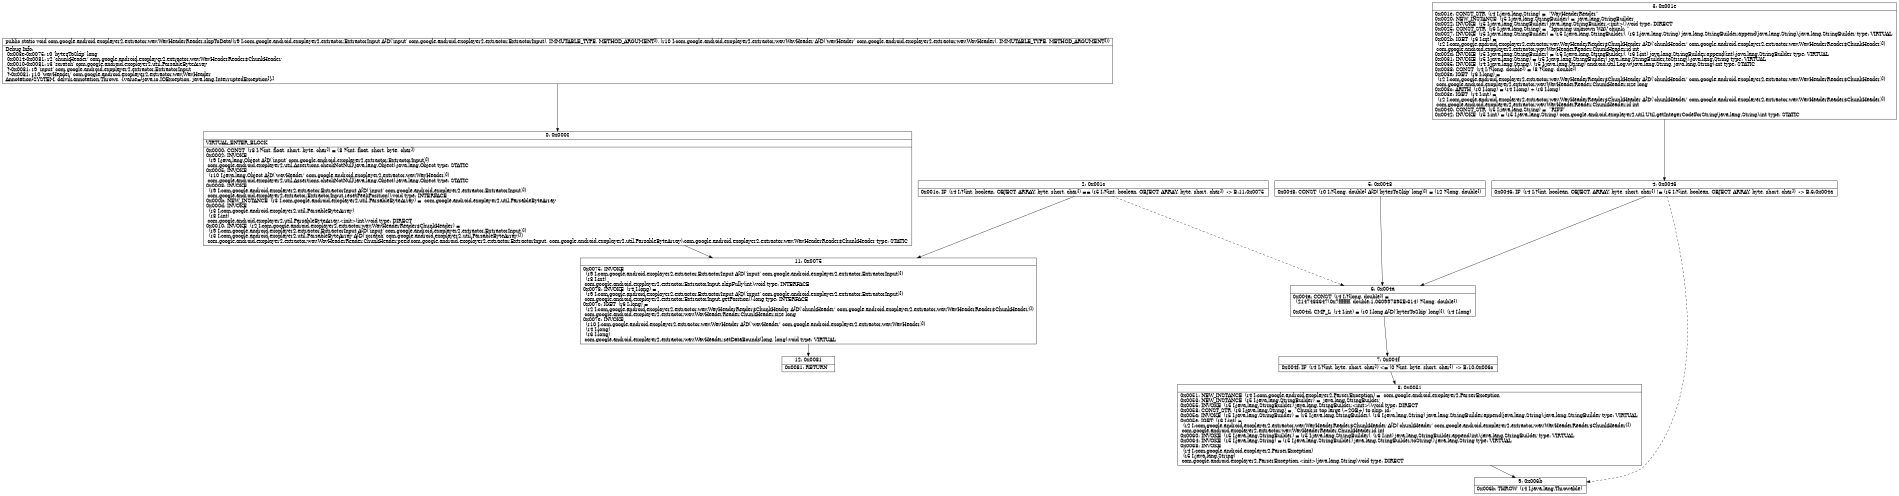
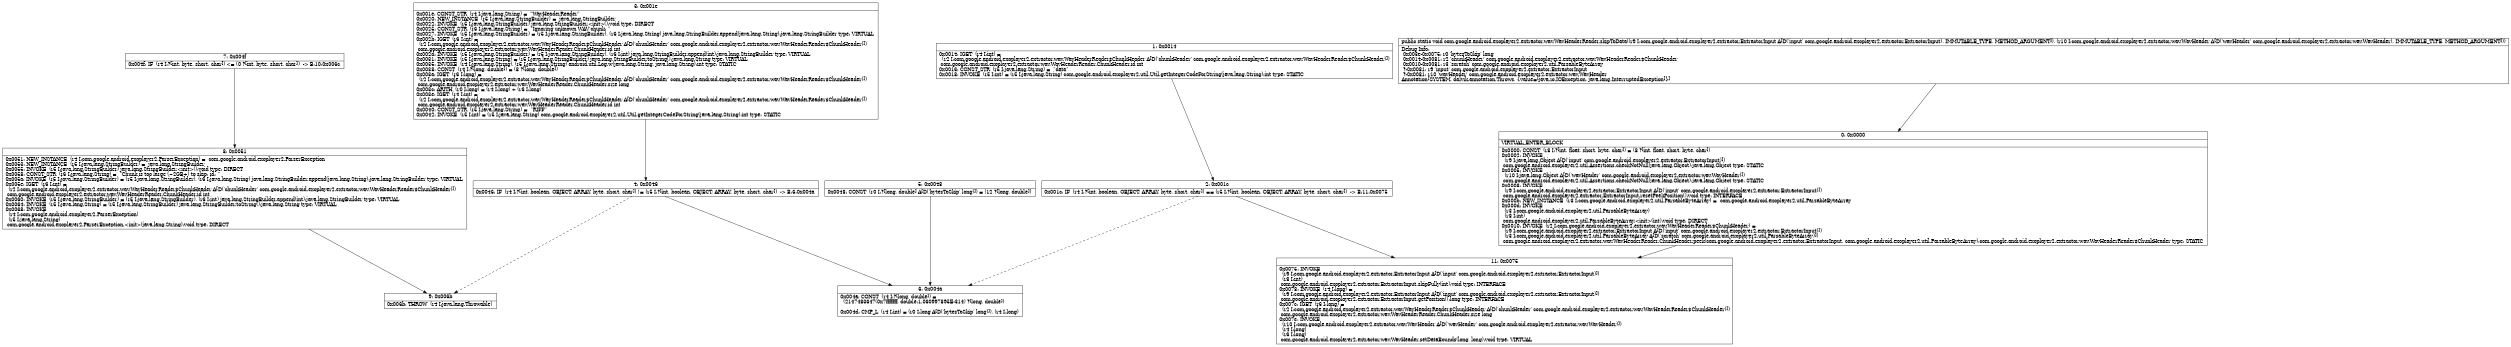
node "1: 0x0014": added
edge "6: 0x004a" -> "7: 0x004f": removed
node "12: 0x0081": removed
